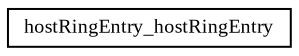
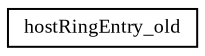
node "hostRingEntry_hostRingEntry": label "hostRingEntry_hostRingEntry" -> "hostRingEntry_old"
